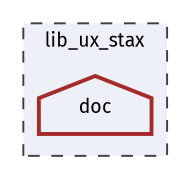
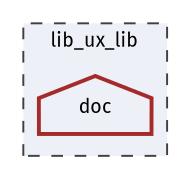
cluster "lib_ux_stax": label "lib_ux_stax" -> "lib_ux_lib"
